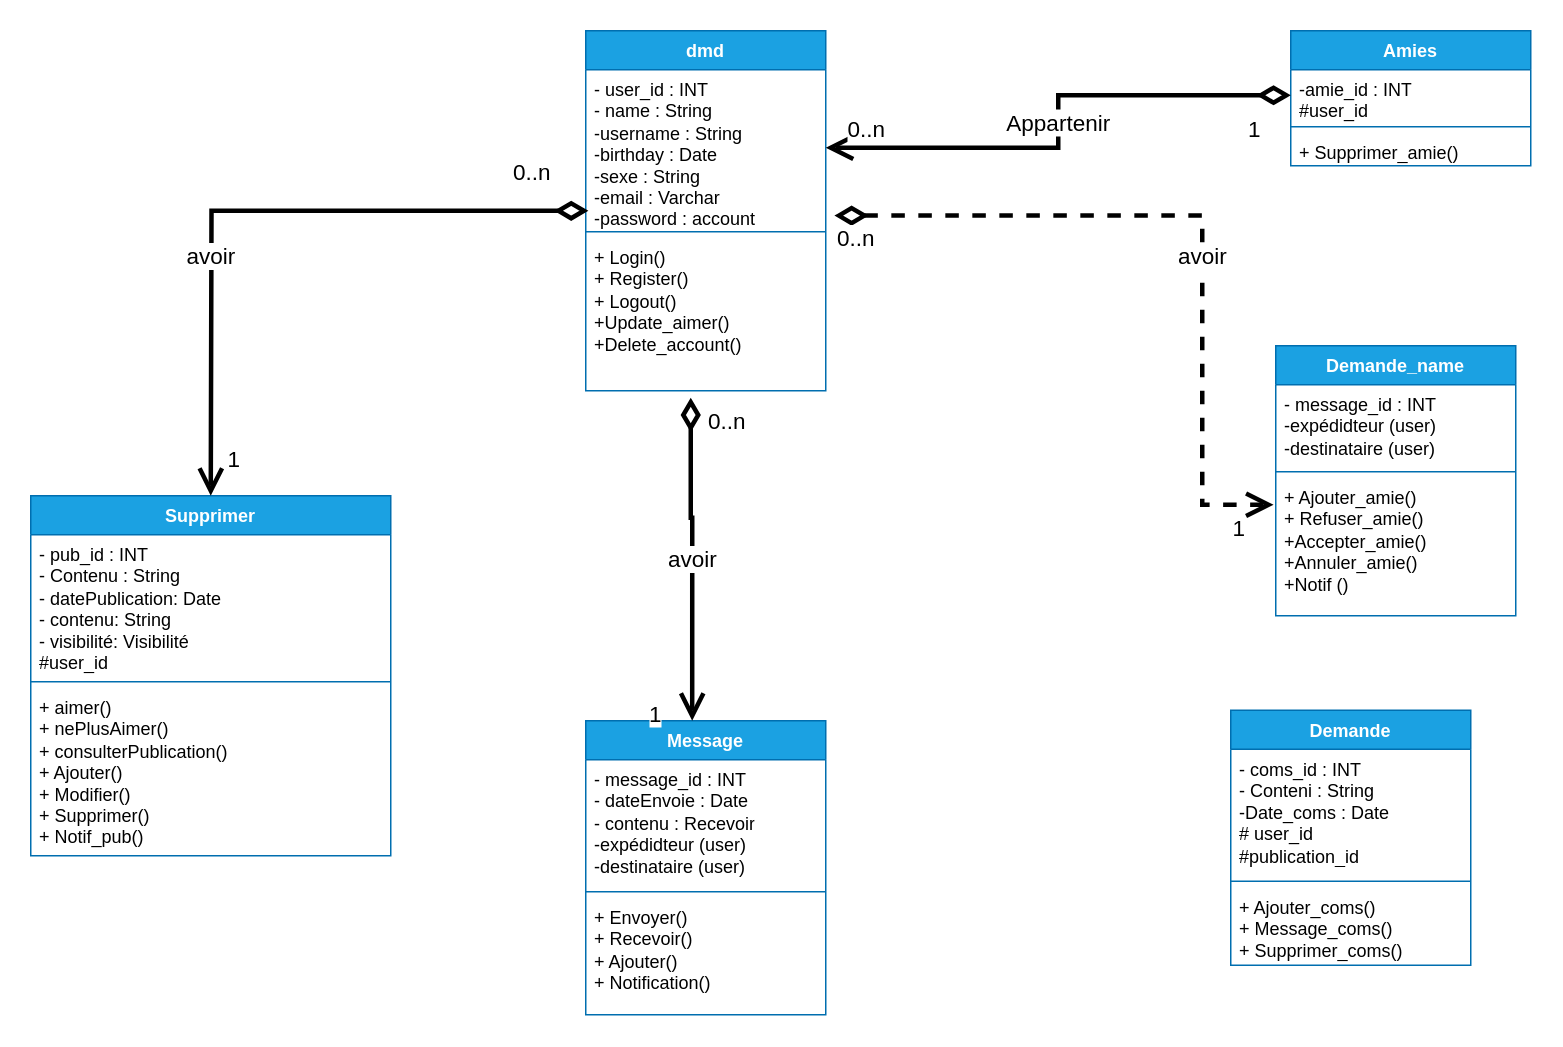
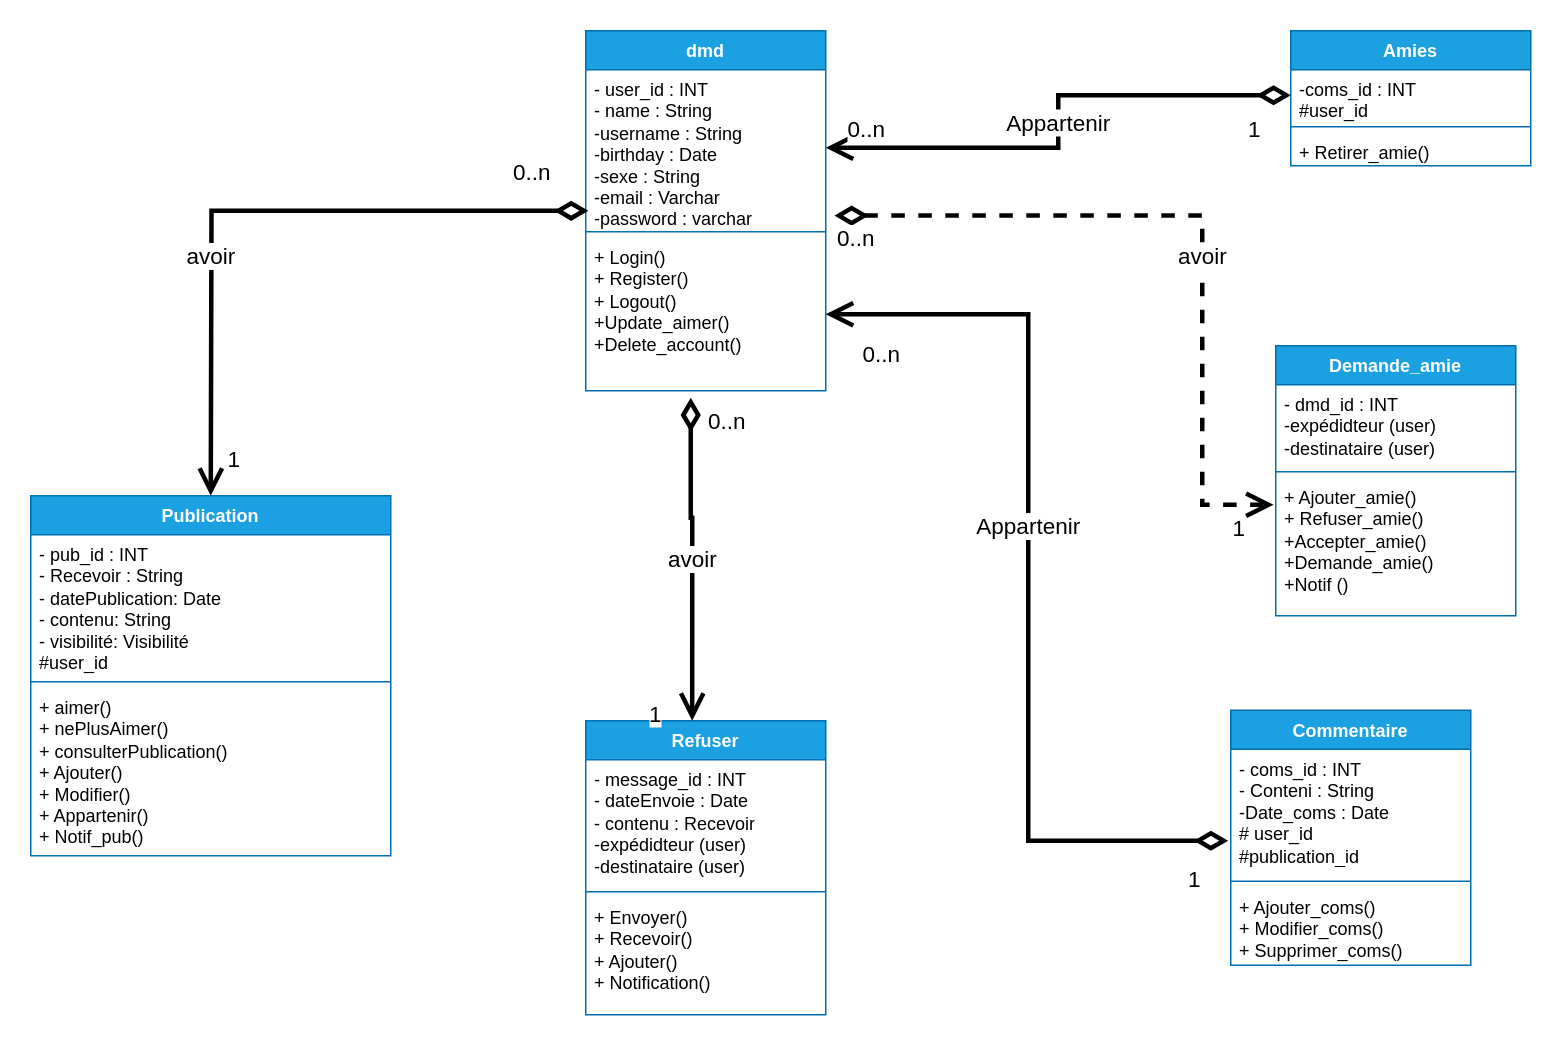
node "-amie_id : INT #user_id": label "-amie_id : INT #user_id" -> "-coms_id : INT #user_id"
node "+ Supprimer_amie()": label "+ Supprimer_amie()" -> "+ Retirer_amie()"
node "- user_id : INT - name : String -username : String -birthday : Date -sexe : String -email : Varchar -password : account": label "- user_id : INT - name : String -username : String -birthday : Date -sexe : String -email : Varchar -password : account" -> "- user_id : INT - name : String -username : String -birthday : Date -sexe : String -email : Varchar -password : varchar"
node "Demande_name": label "Demande_name" -> "Demande_amie"
node "- message_id : INT -expédidteur (user) -destinataire (user)": label "- message_id : INT -expédidteur (user) -destinataire (user)" -> "- dmd_id : INT -expédidteur (user) -destinataire (user)"
node "Supprimer": label "Supprimer" -> "Publication"
node "+ Ajouter_amie() + Refuser_amie() +Accepter_amie() +Annuler_amie() +Notif ()": label "+ Ajouter_amie() + Refuser_amie() +Accepter_amie() +Annuler_amie() +Notif ()" -> "+ Ajouter_amie() + Refuser_amie() +Accepter_amie() +Demande_amie() +Notif ()"
node "- pub_id : INT - Contenu : String - datePublication: Date - contenu: String - visibilité: Visibilité #user_id": label "- pub_id : INT - Contenu : String - datePublication: Date - contenu: String - visibilité: Visibilité #user_id" -> "- pub_id : INT - Recevoir : String - datePublication: Date - contenu: String - visibilité: Visibilité #user_id"
node "Demande": label "Demande" -> "Commentaire"
node "Message": label "Message" -> "Refuser"
edge "+ Login() + Register() + Logout() +Update_aimer() +Delete_account()" -- "- coms_id : INT - Conteni : String -Date_coms : Date # user_id #publication_id": added, labels "0..n", "Appartenir", "1"
node "+ aimer() + nePlusAimer() + consulterPublication() + Ajouter() + Modifier() + Supprimer() + Notif_pub()": label "+ aimer() + nePlusAimer() + consulterPublication() + Ajouter() + Modifier() + Supprimer() + Notif_pub()" -> "+ aimer() + nePlusAimer() + consulterPublication() + Ajouter() + Modifier() + Appartenir() + Notif_pub()"
node "+ Ajouter_coms() + Message_coms() + Supprimer_coms()": label "+ Ajouter_coms() + Message_coms() + Supprimer_coms()" -> "+ Ajouter_coms() + Modifier_coms() + Supprimer_coms()"
